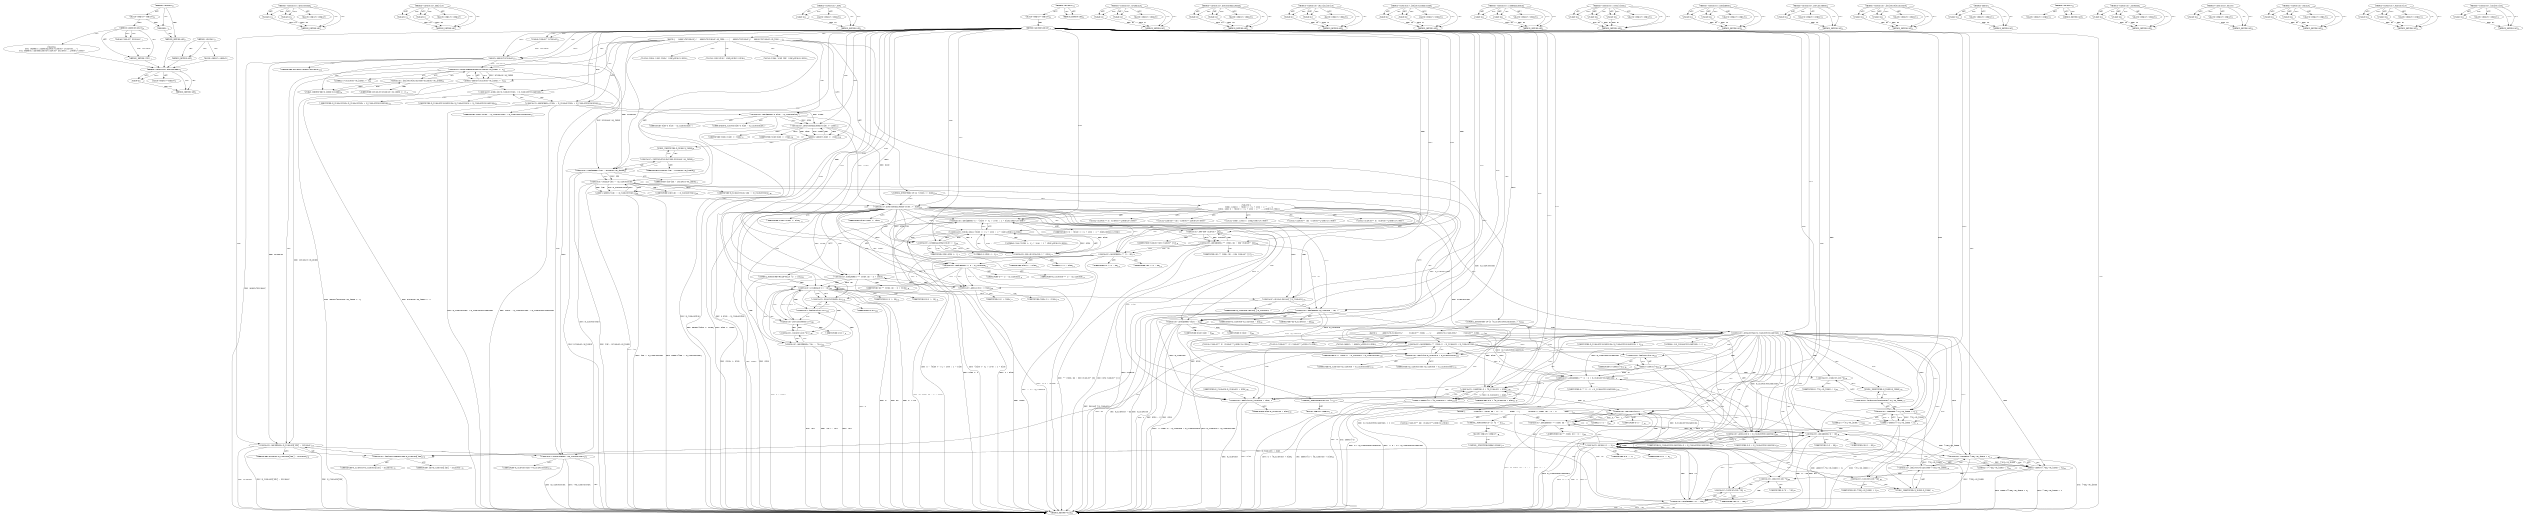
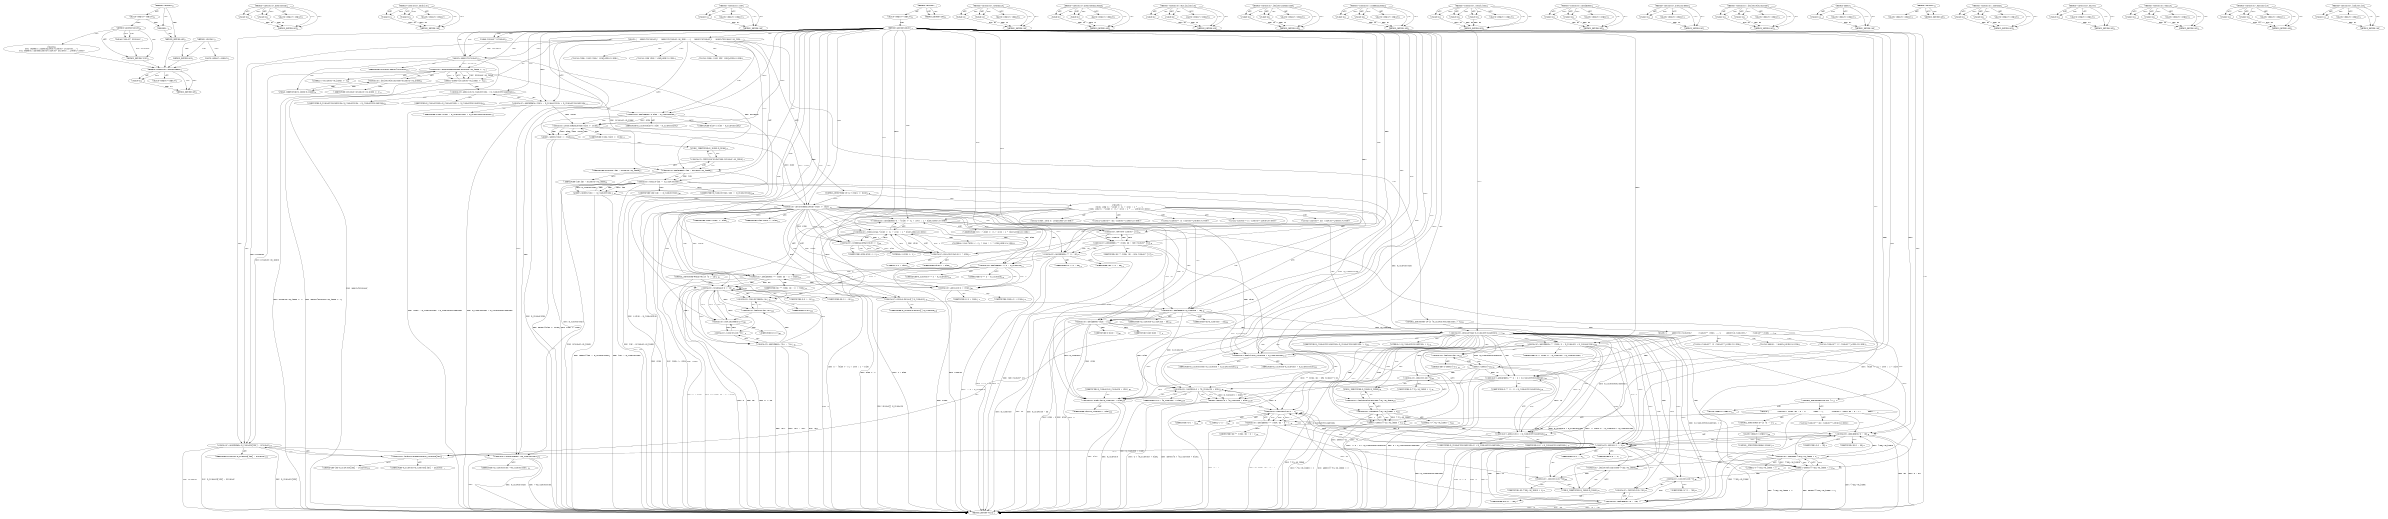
node "(IDENTIFIER,size,size >= count)": removed
node "(IDENTIFIER,Cluster,new Cluster* [n])": removed
edge "(<operator>.greaterEqualsThan,count >= size)" -> "(<operator>.lessThan,q < (m_clusters + size))": label "DDG: clusterCount" -> "DDG: size"
edge "(<operator>.assignment,m_clusters = qq)" -> "(<operator>.lessThan,q < (m_clusters + size))": label "DDG: m_clusterPreloadCount" -> "DDG: m_clusters"
edge "(<operator>.indirectFieldAccess,(*qq)->m_index)" -> "(<operator>.lessThan,(*qq)->m_index < 0)": removed, label "CFG:"
